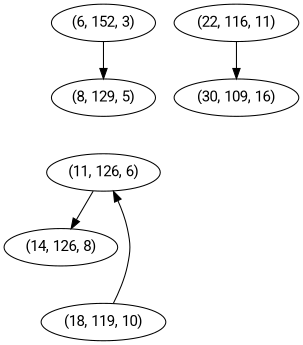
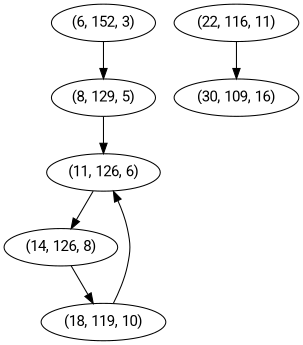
edge "(8, 129, 5)" -> "(11, 126, 6)": added
edge "(14, 126, 8)" -> "(18, 119, 10)": added
